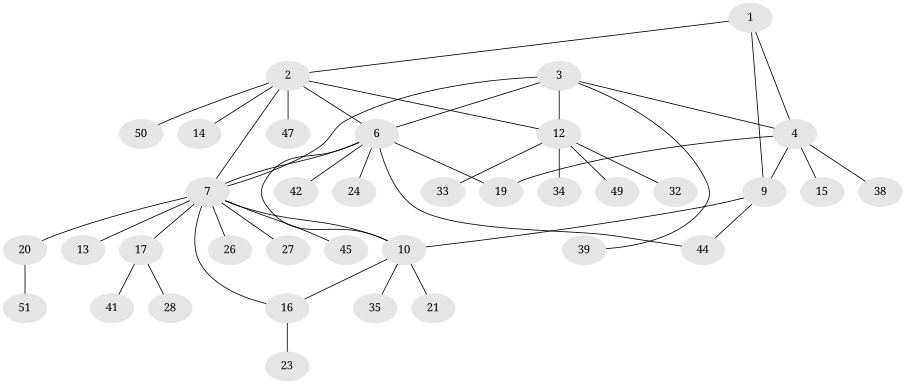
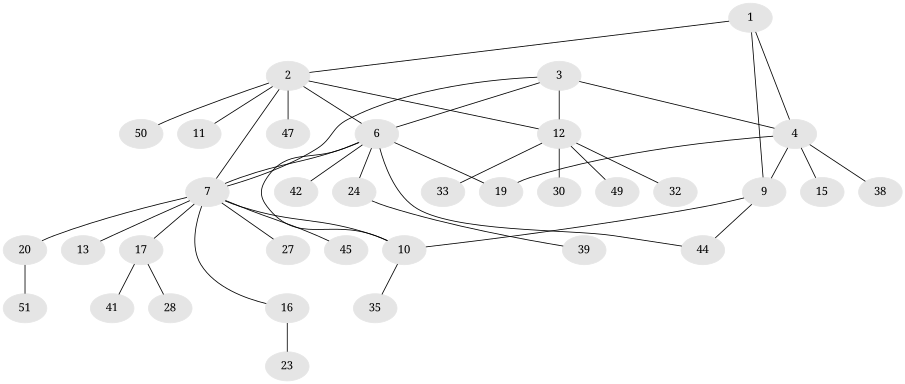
node "14": label "14" -> "11"
edge "3" -- "39": now "24" -- "39"
node "34": label "34" -> "30"
node "26": removed
edge "10" -- "16": removed
node "21": removed
